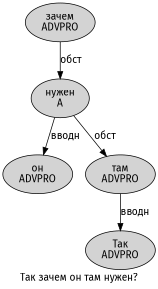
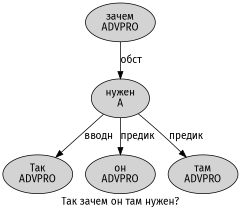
edge "нужен A" -> "он ADVPRO": label "вводн" -> "предик"
edge "нужен A" -> "там ADVPRO": label "обст" -> "предик"
edge "там ADVPRO" -> "Так ADVPRO": now "нужен A" -> "Так ADVPRO"
